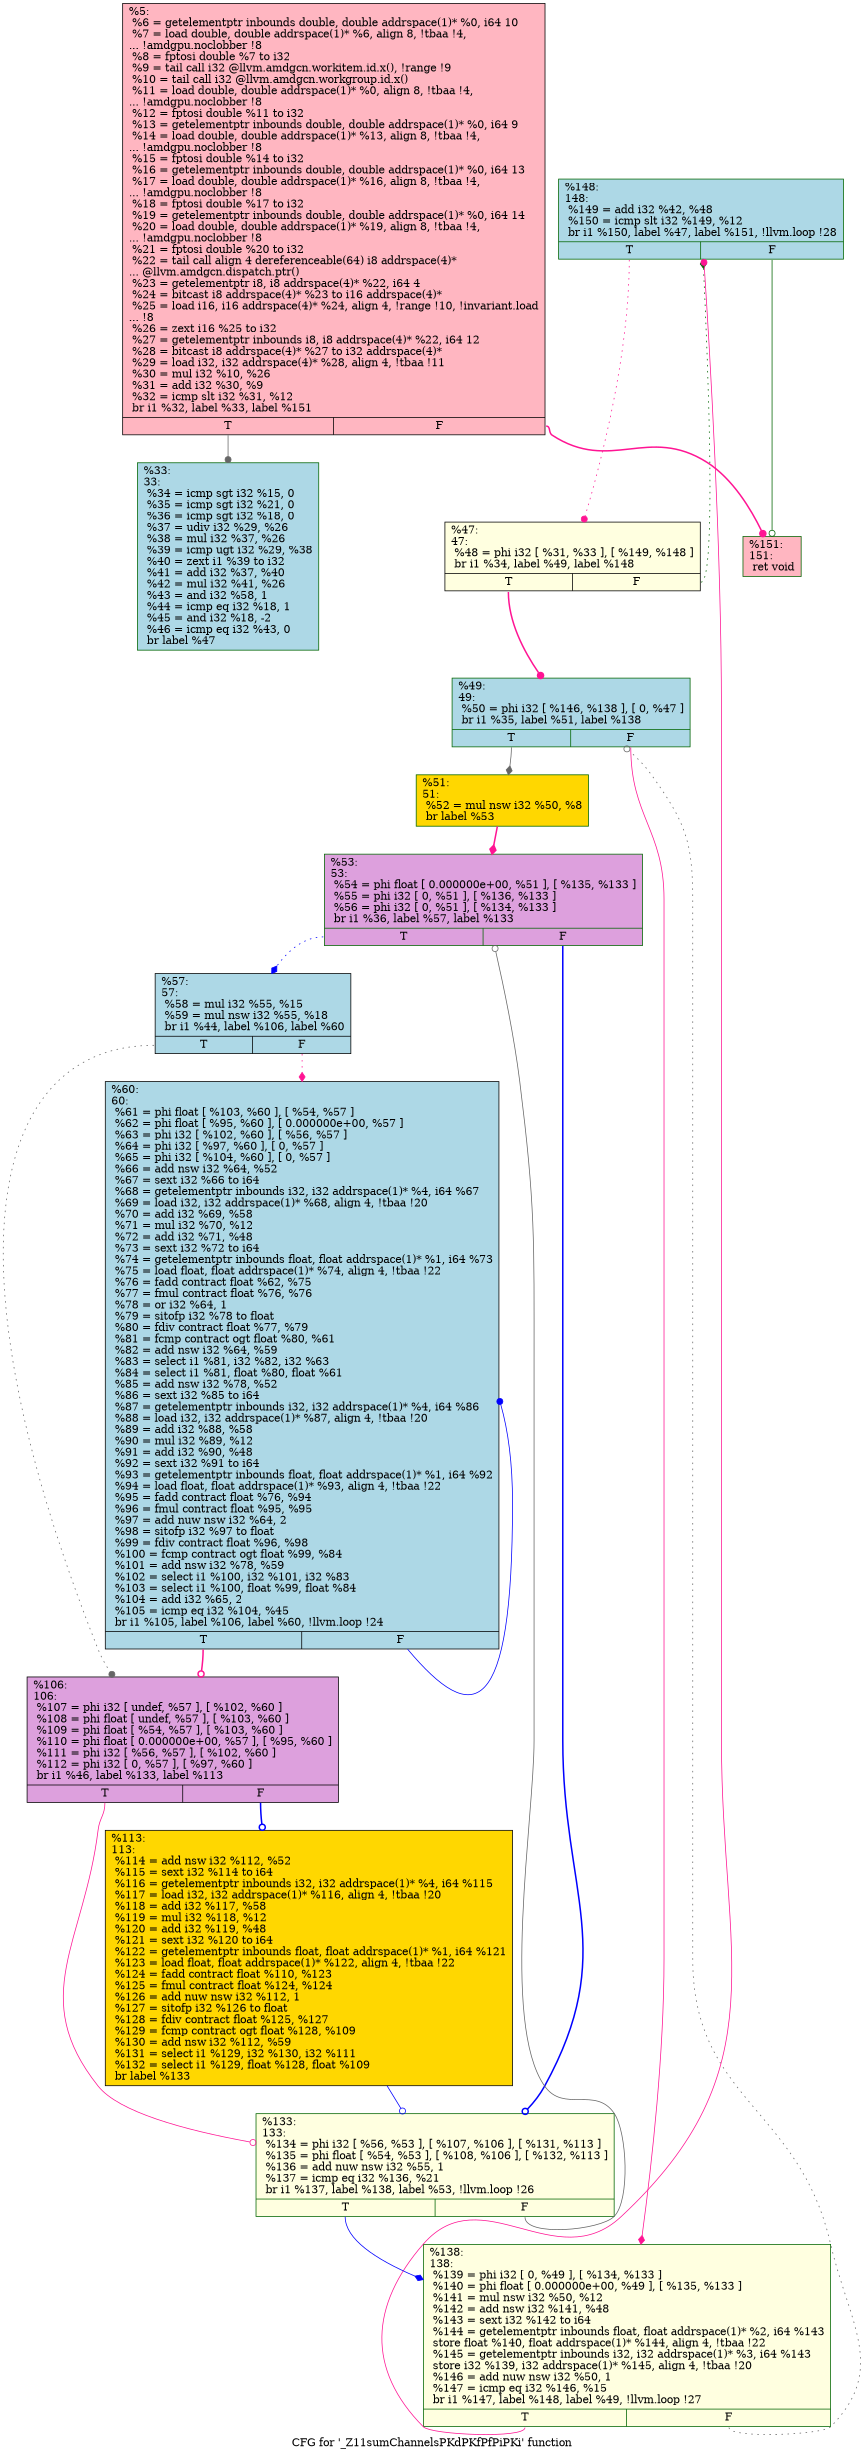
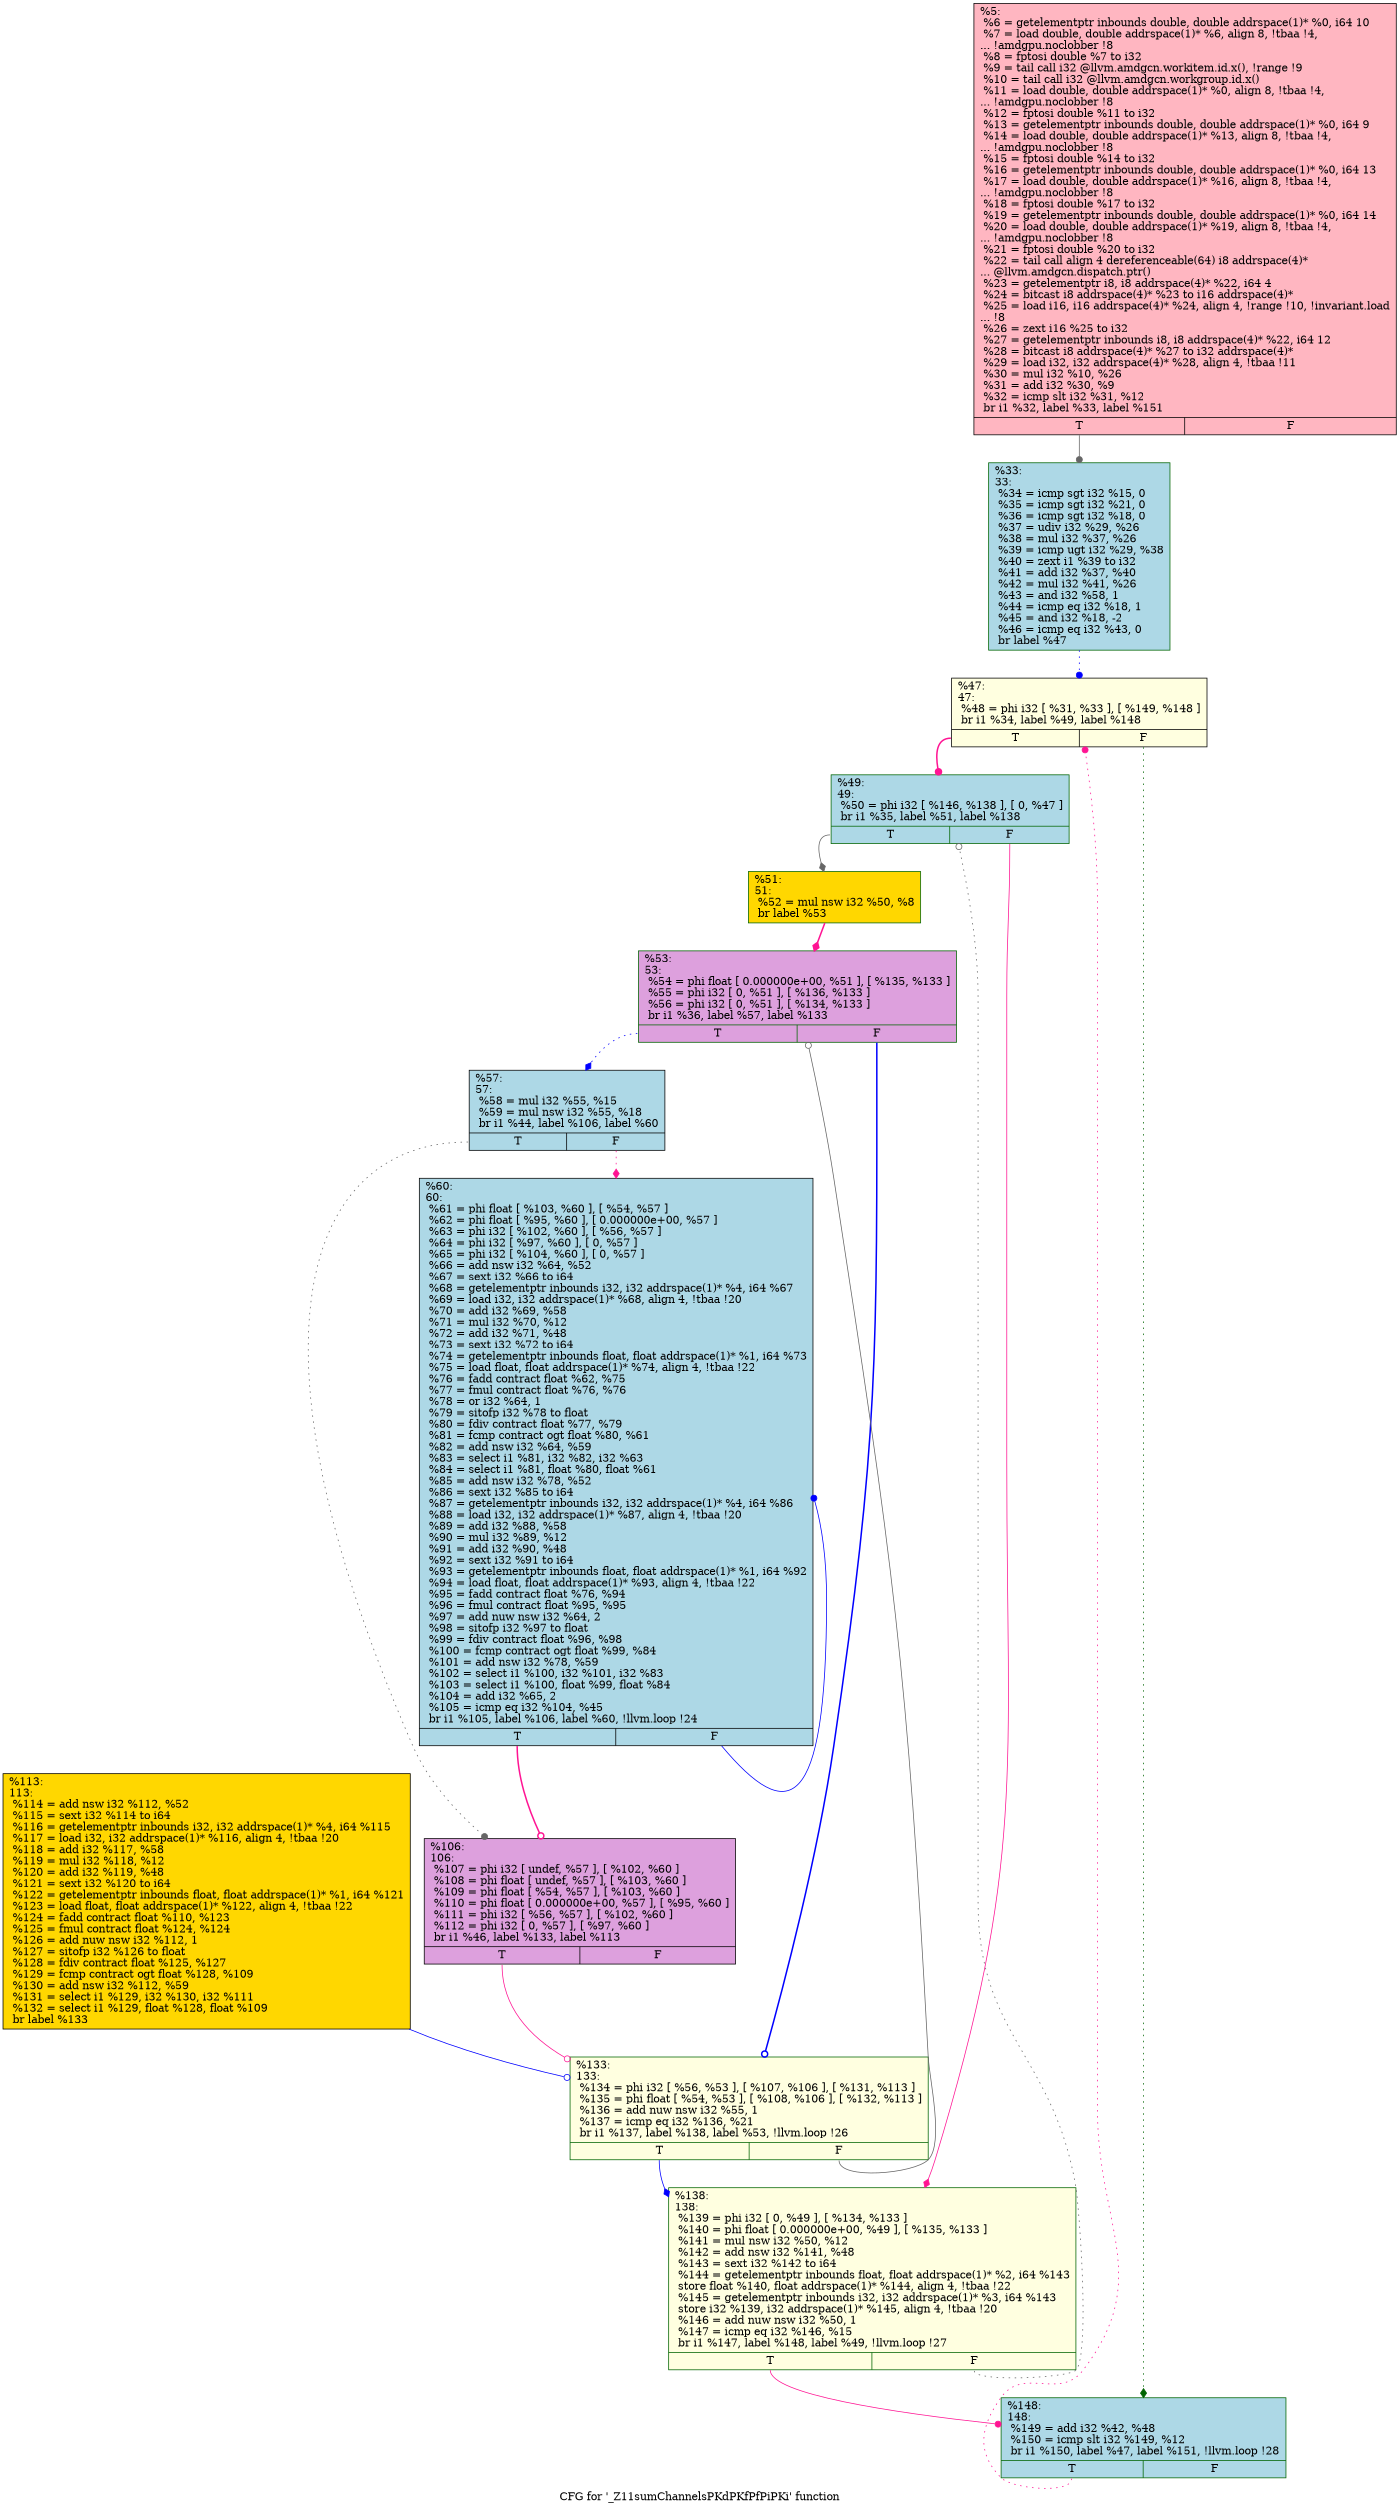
node "%151:": removed
edge "%33:" -> "%47:": added
edge "%106:" -> "%113:": removed
